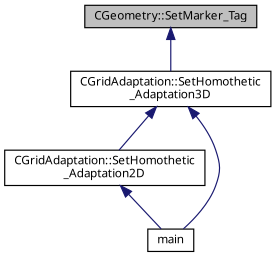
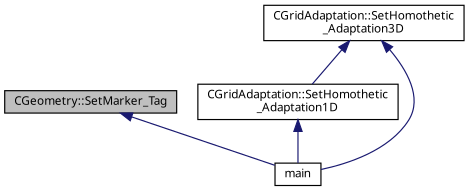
edge "CGridAdaptation::SetHomothetic _Adaptation3D" -> "CGeometry::SetMarker_Tag": now "main" -> "CGeometry::SetMarker_Tag"
node "CGridAdaptation::SetHomothetic _Adaptation2D": label "CGridAdaptation::SetHomothetic _Adaptation2D" -> "CGridAdaptation::SetHomothetic _Adaptation1D"
